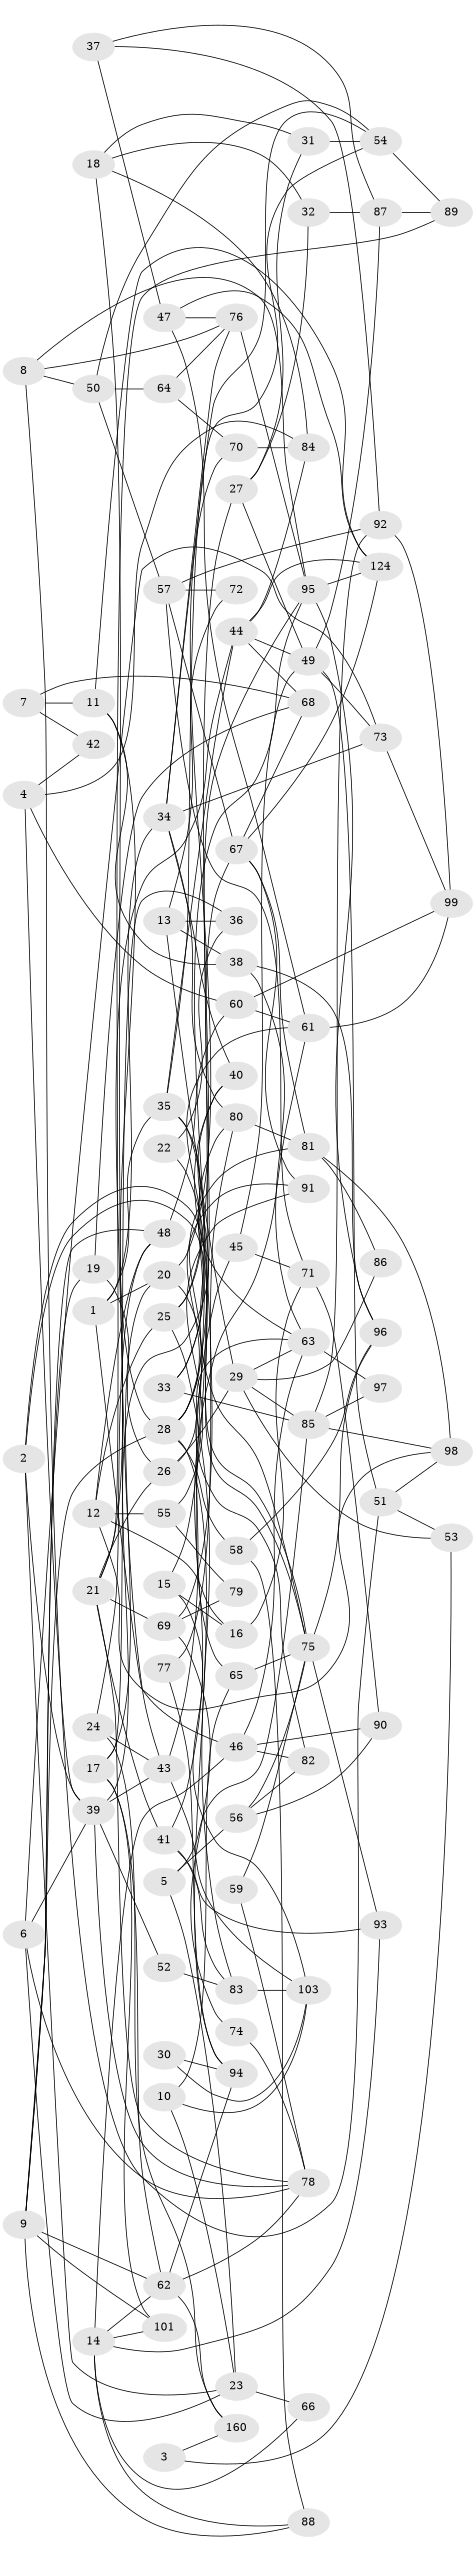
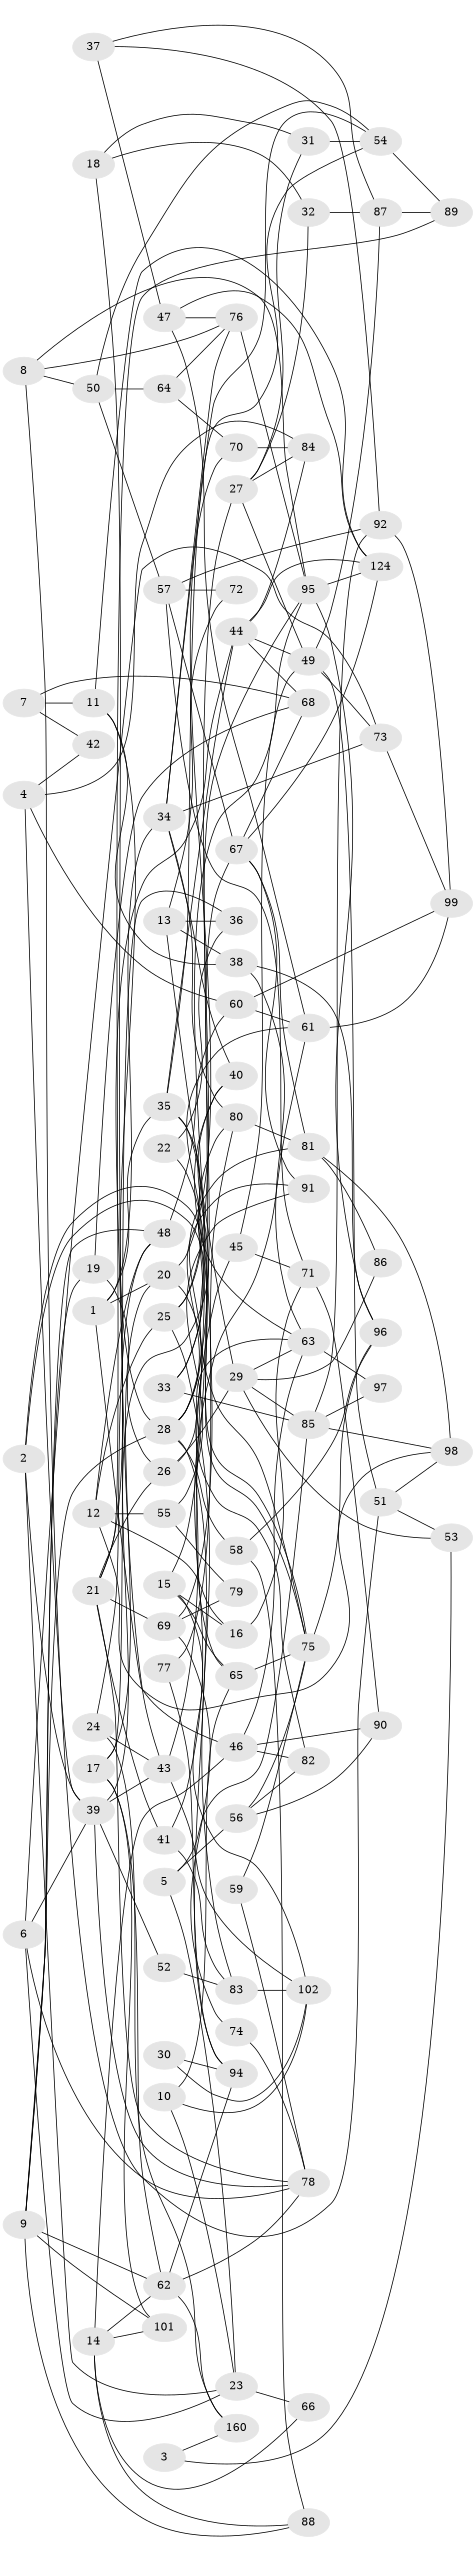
edge "18" -- "84": now "27" -- "84"
edge "15" -- "65": added
node "93": removed
node "103": label "103" -> "102"
